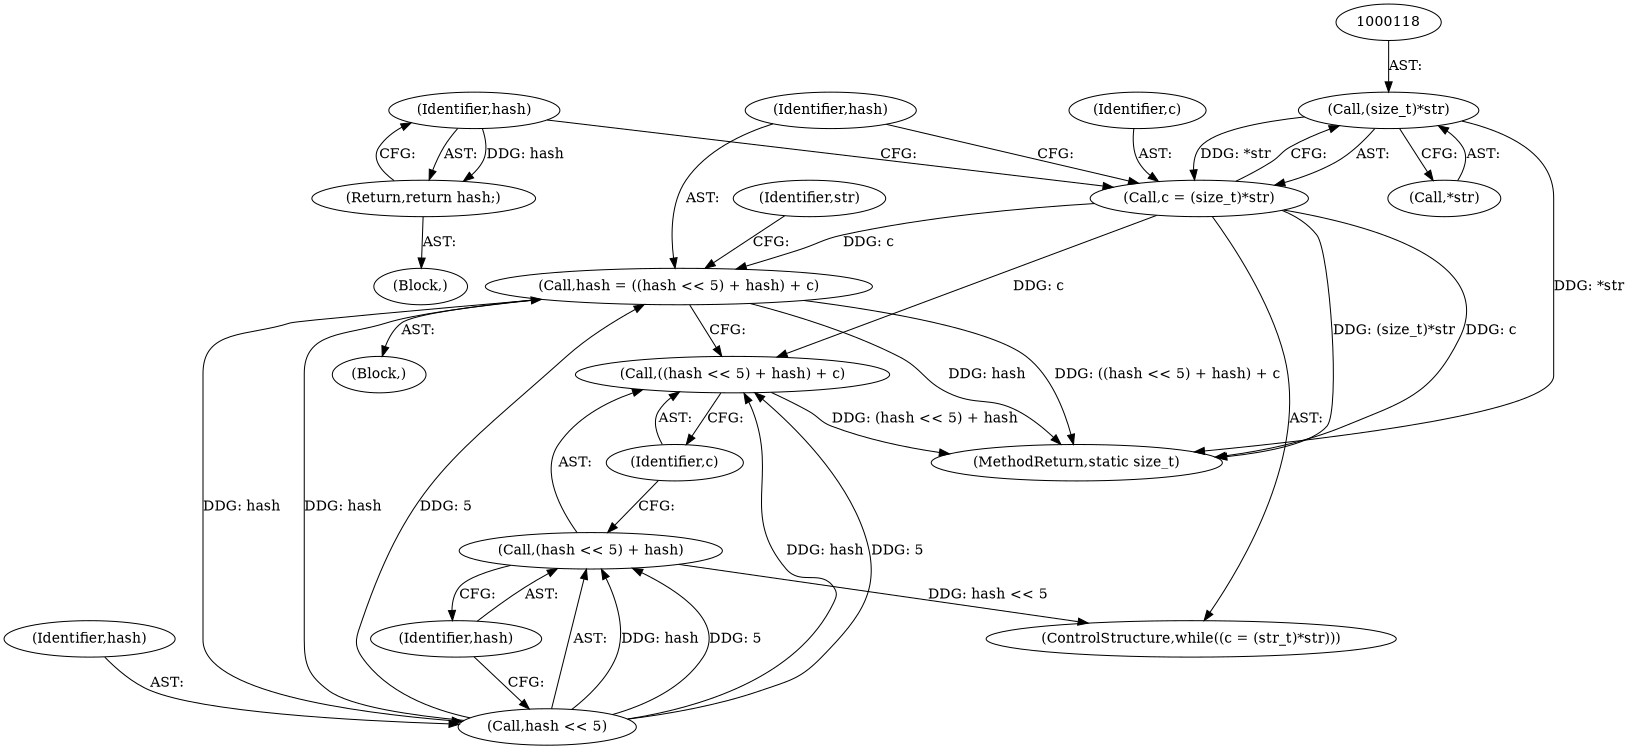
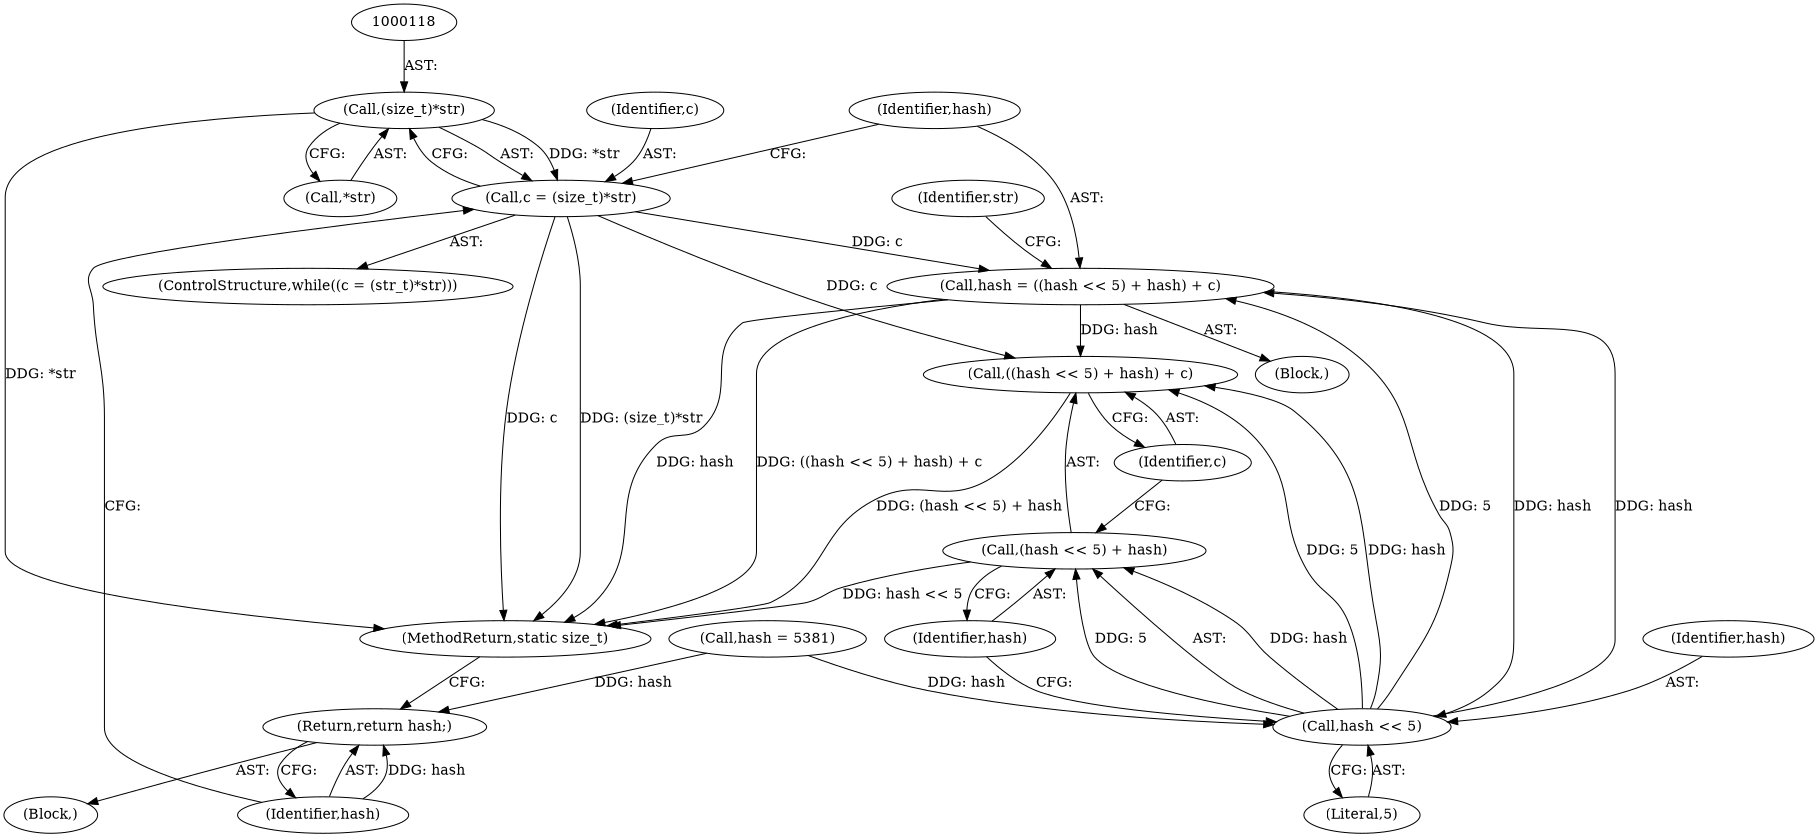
edge "(Call,hash = ((hash << 5) + hash) + c)" -> "(Call,((hash << 5) + hash) + c)": label "CFG: " -> "DDG: hash"
edge "(Call,(hash << 5) + hash)" -> "(ControlStructure,while((c = (str_t)*str)))": now "(Call,(hash << 5) + hash)" -> "(MethodReturn,static size_t)"
node "(Call,hash = 5381)": added
edge "(MethodReturn,static size_t)" -> "(Return,return hash;)": added, label "CFG:"
node "(Literal,5)": added
